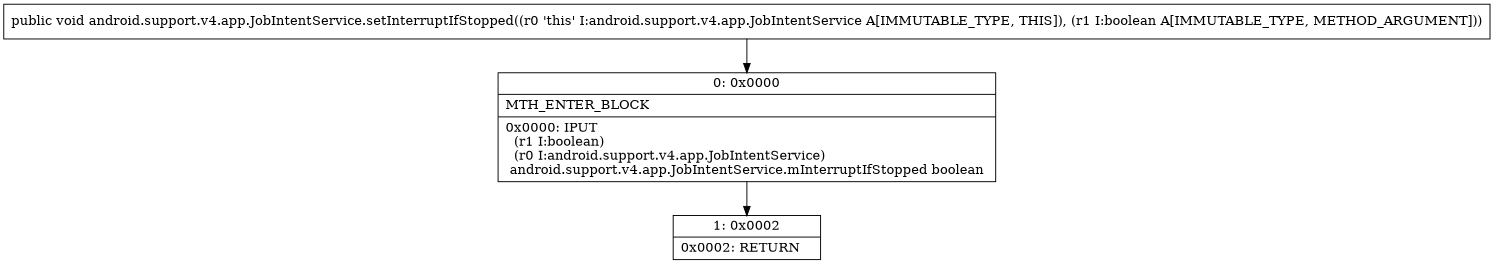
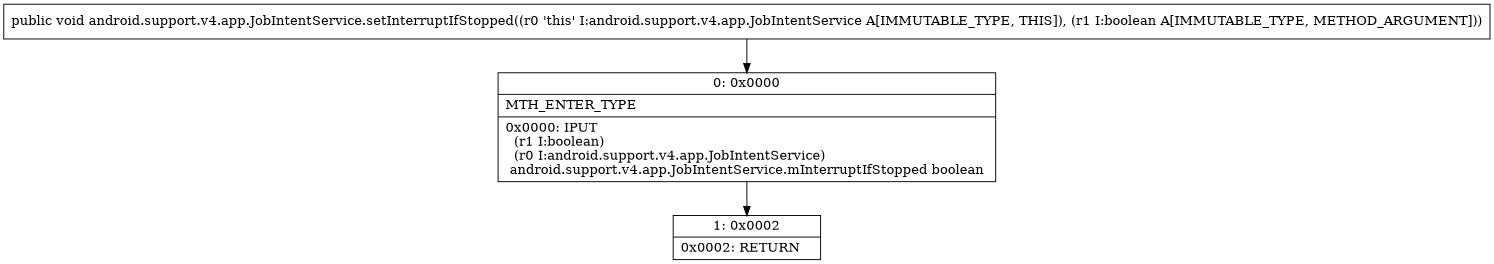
node "0: 0x0000": text "MTH_ENTER_BLOCK" -> "MTH_ENTER_TYPE"
